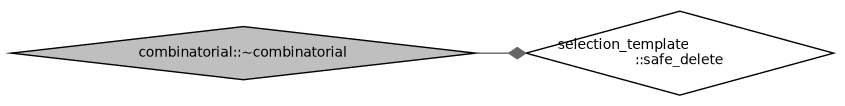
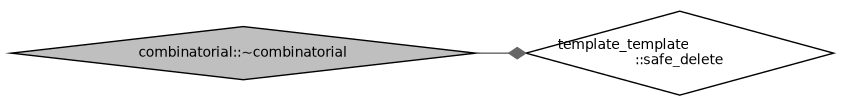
node "selection_template ::safe_delete": label "selection_template ::safe_delete" -> "template_template ::safe_delete"
